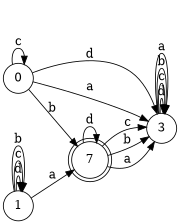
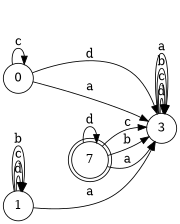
edge "0" -> "7": removed, label "b"
edge "1" -> "7": now "1" -> "3"
